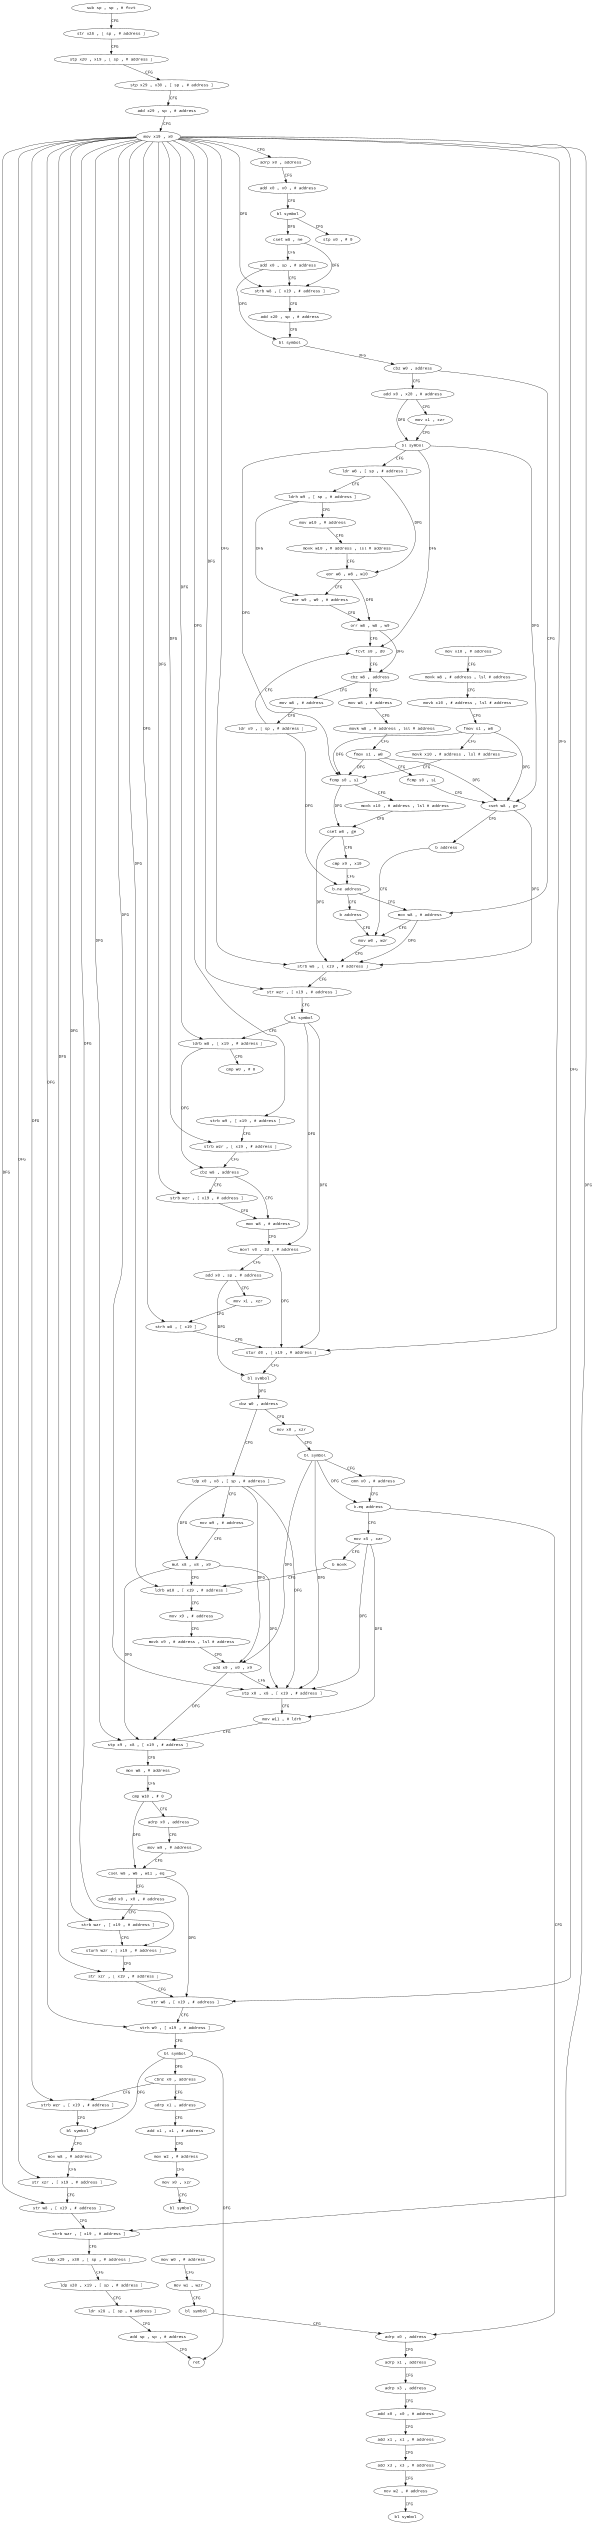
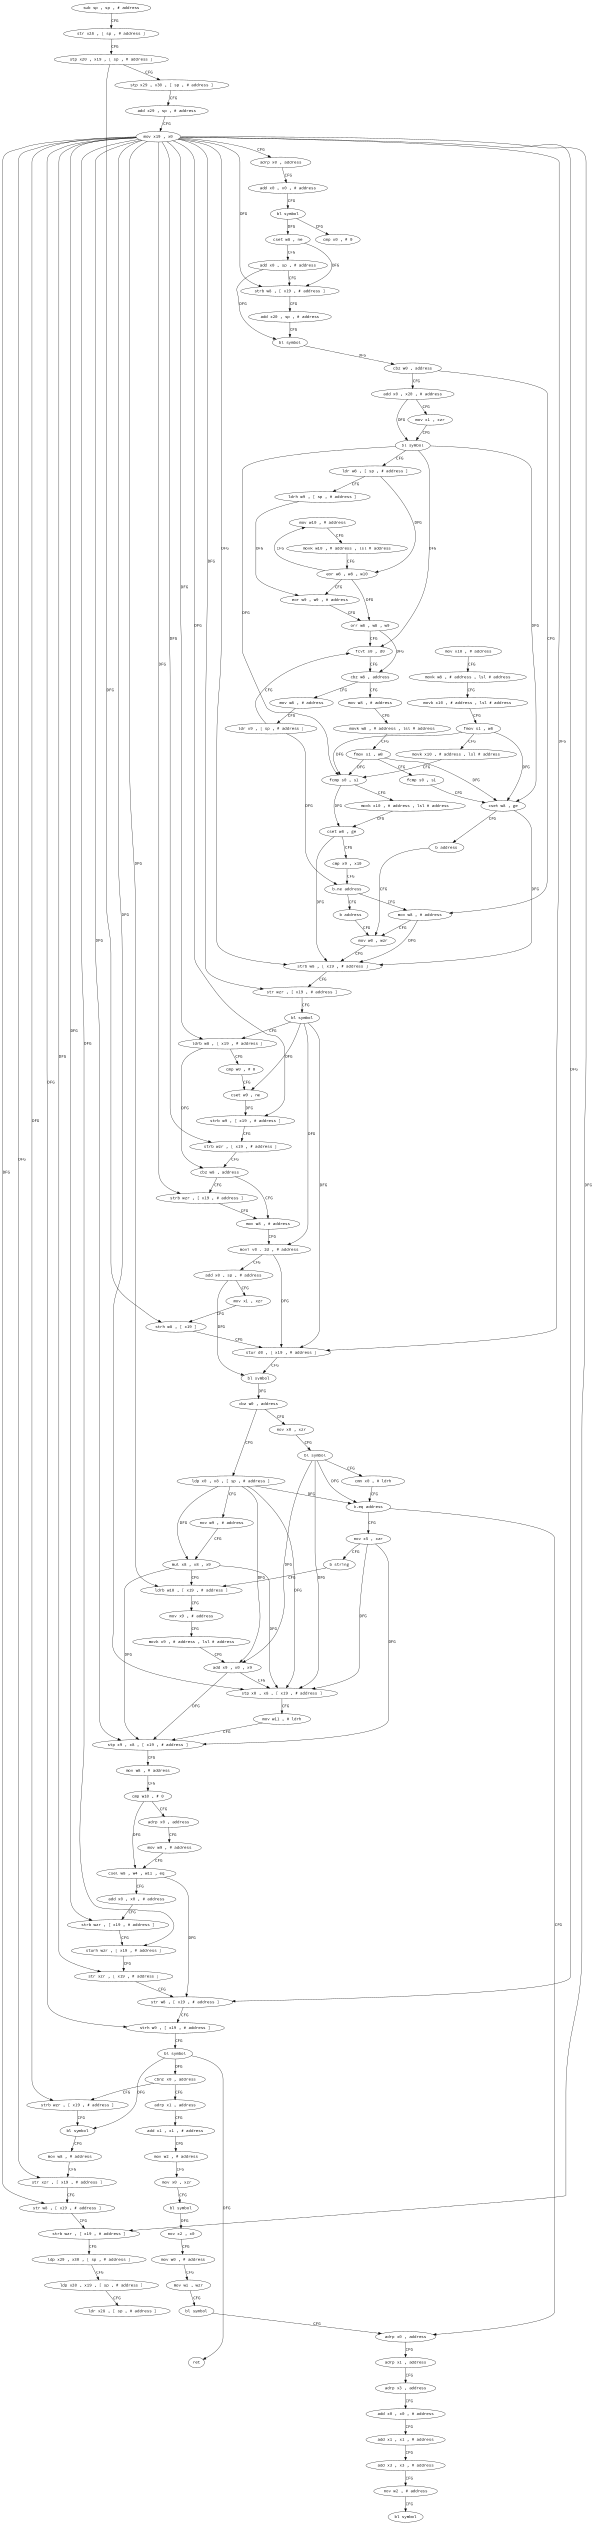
node "sub sp , sp , # fcvt": label "sub sp , sp , # fcvt" -> "sub sp , sp , # address"
node "stp x0 , # 0": label "stp x0 , # 0" -> "cmp x0 , # 0"
edge "ldrh w9 , [ sp , # address ]" -> "mov w10 , # address": now "eor w8 , w8 , w10" -> "mov w10 , # address"
edge "mov x19 , x0" -> "strh w8 , [ x19 ]": now "stp x20 , x19 , [ sp , # address ]" -> "strh w8 , [ x19 ]"
node "cset w9 , ne": added
node "cmn x0 , # address": label "cmn x0 , # address" -> "cmn x0 , # ldrh"
edge "ldp x0 , x8 , [ sp , # address ]" -> "b.eq address": added, label "DFG"
node "b movk": label "b movk" -> "b string"
edge "mov x5 , xzr" -> "mov w11 , # ldrh": now "mov x5 , xzr" -> "stp x9 , x8 , [ x19 , # address ]"
node "csel w8 , w8 , w11 , eq": label "csel w8 , w8 , w11 , eq" -> "csel w8 , w4 , w11 , eq"
node "mov x2 , x0": added
node "add sp , sp , # address": removed
